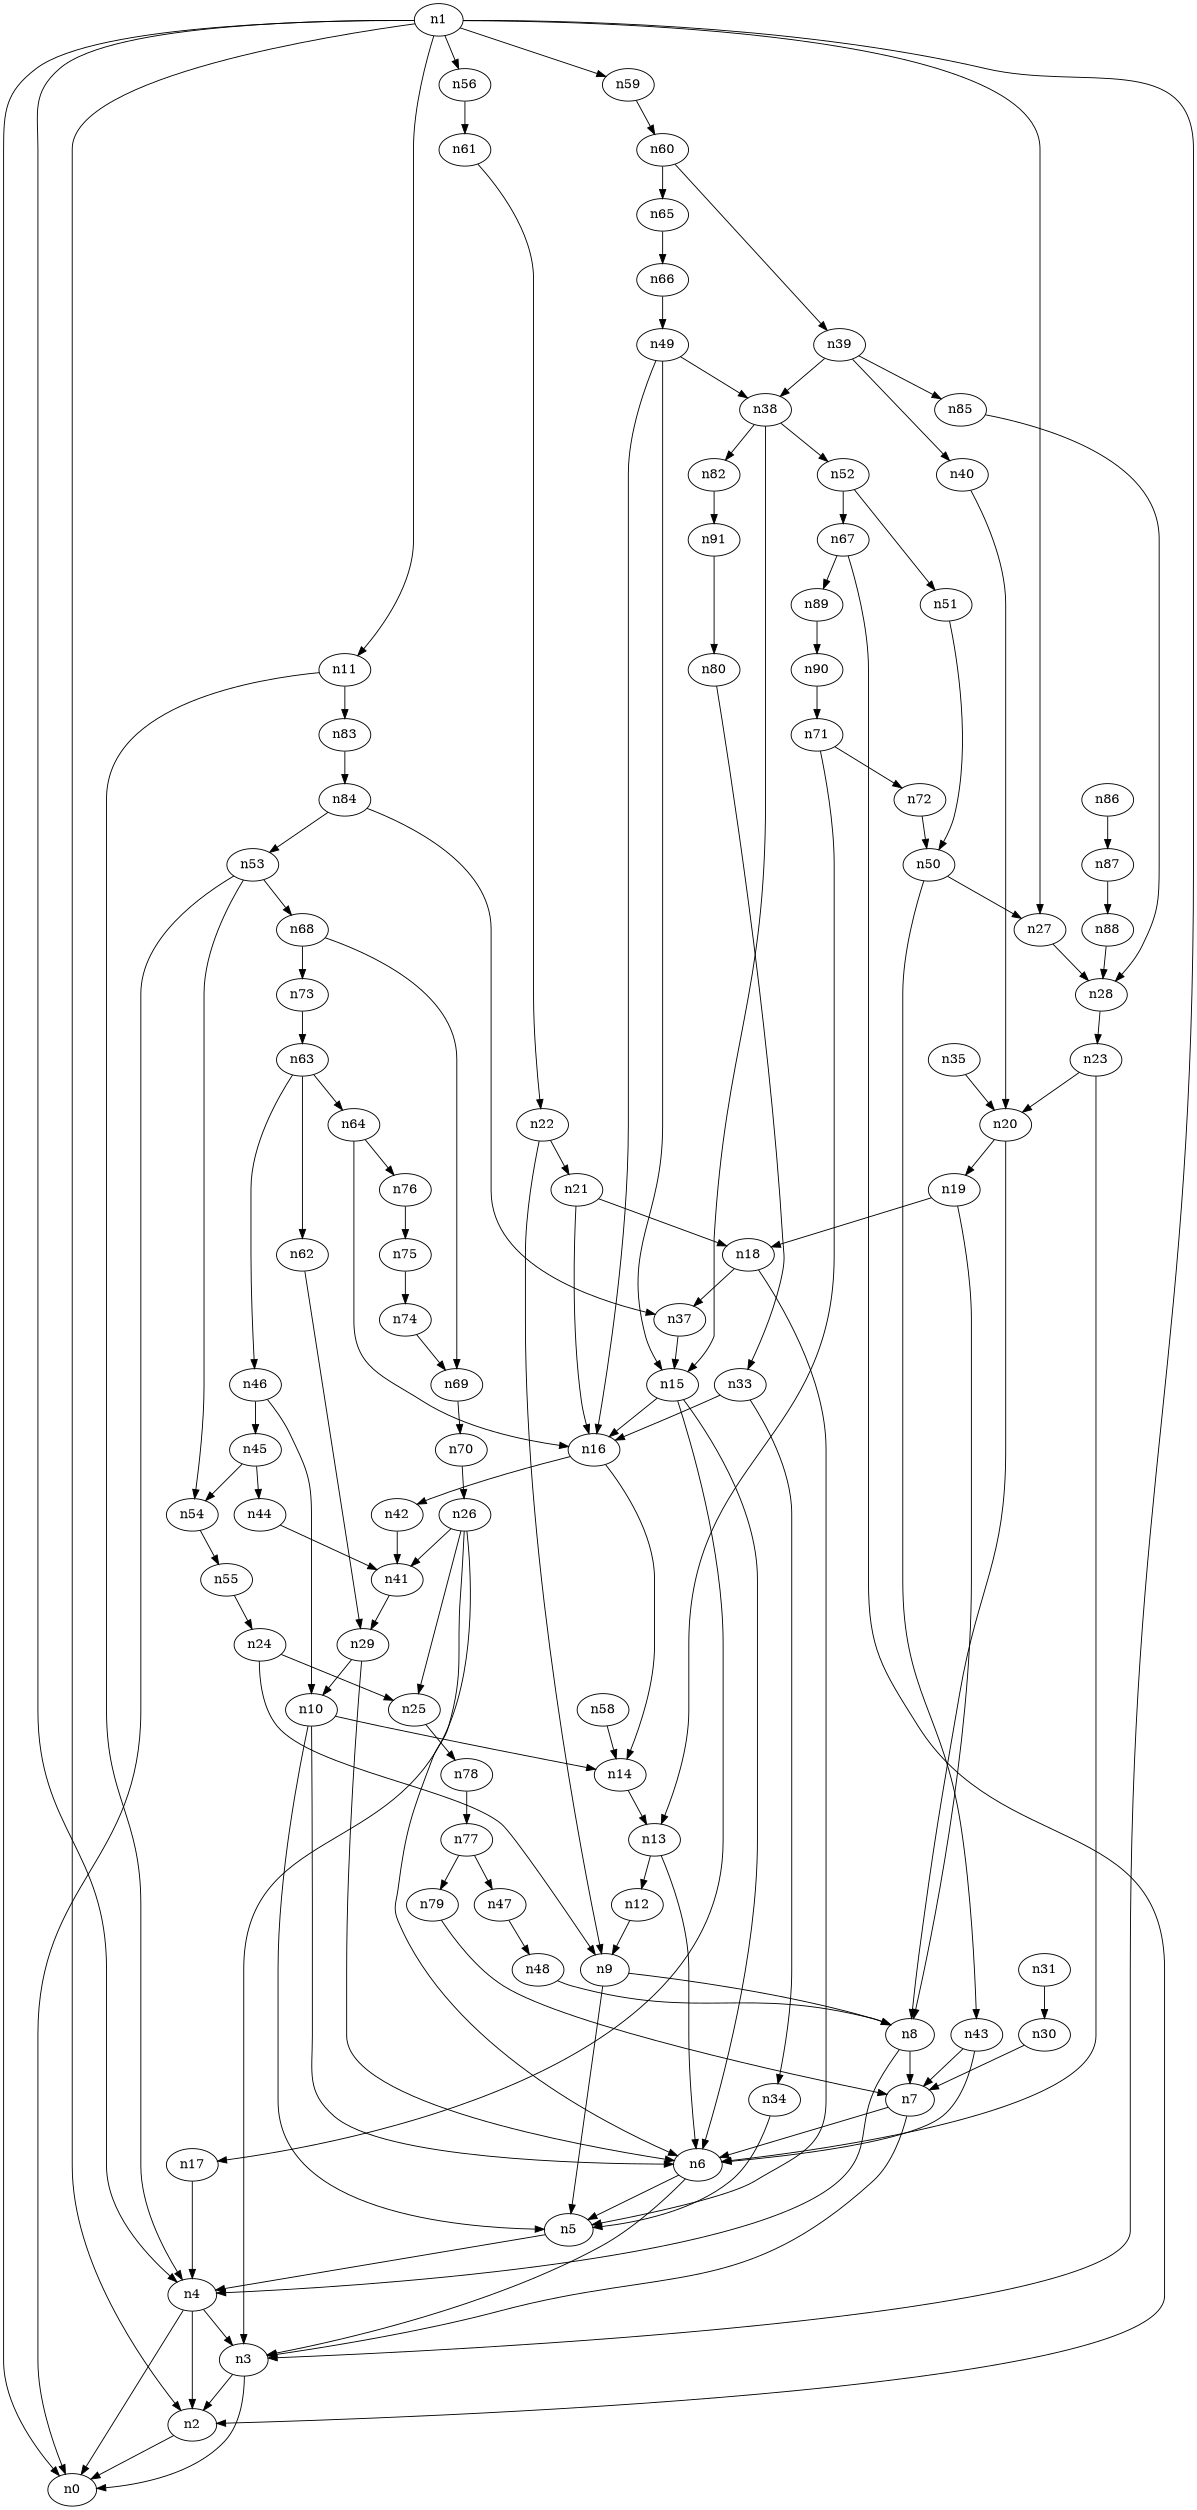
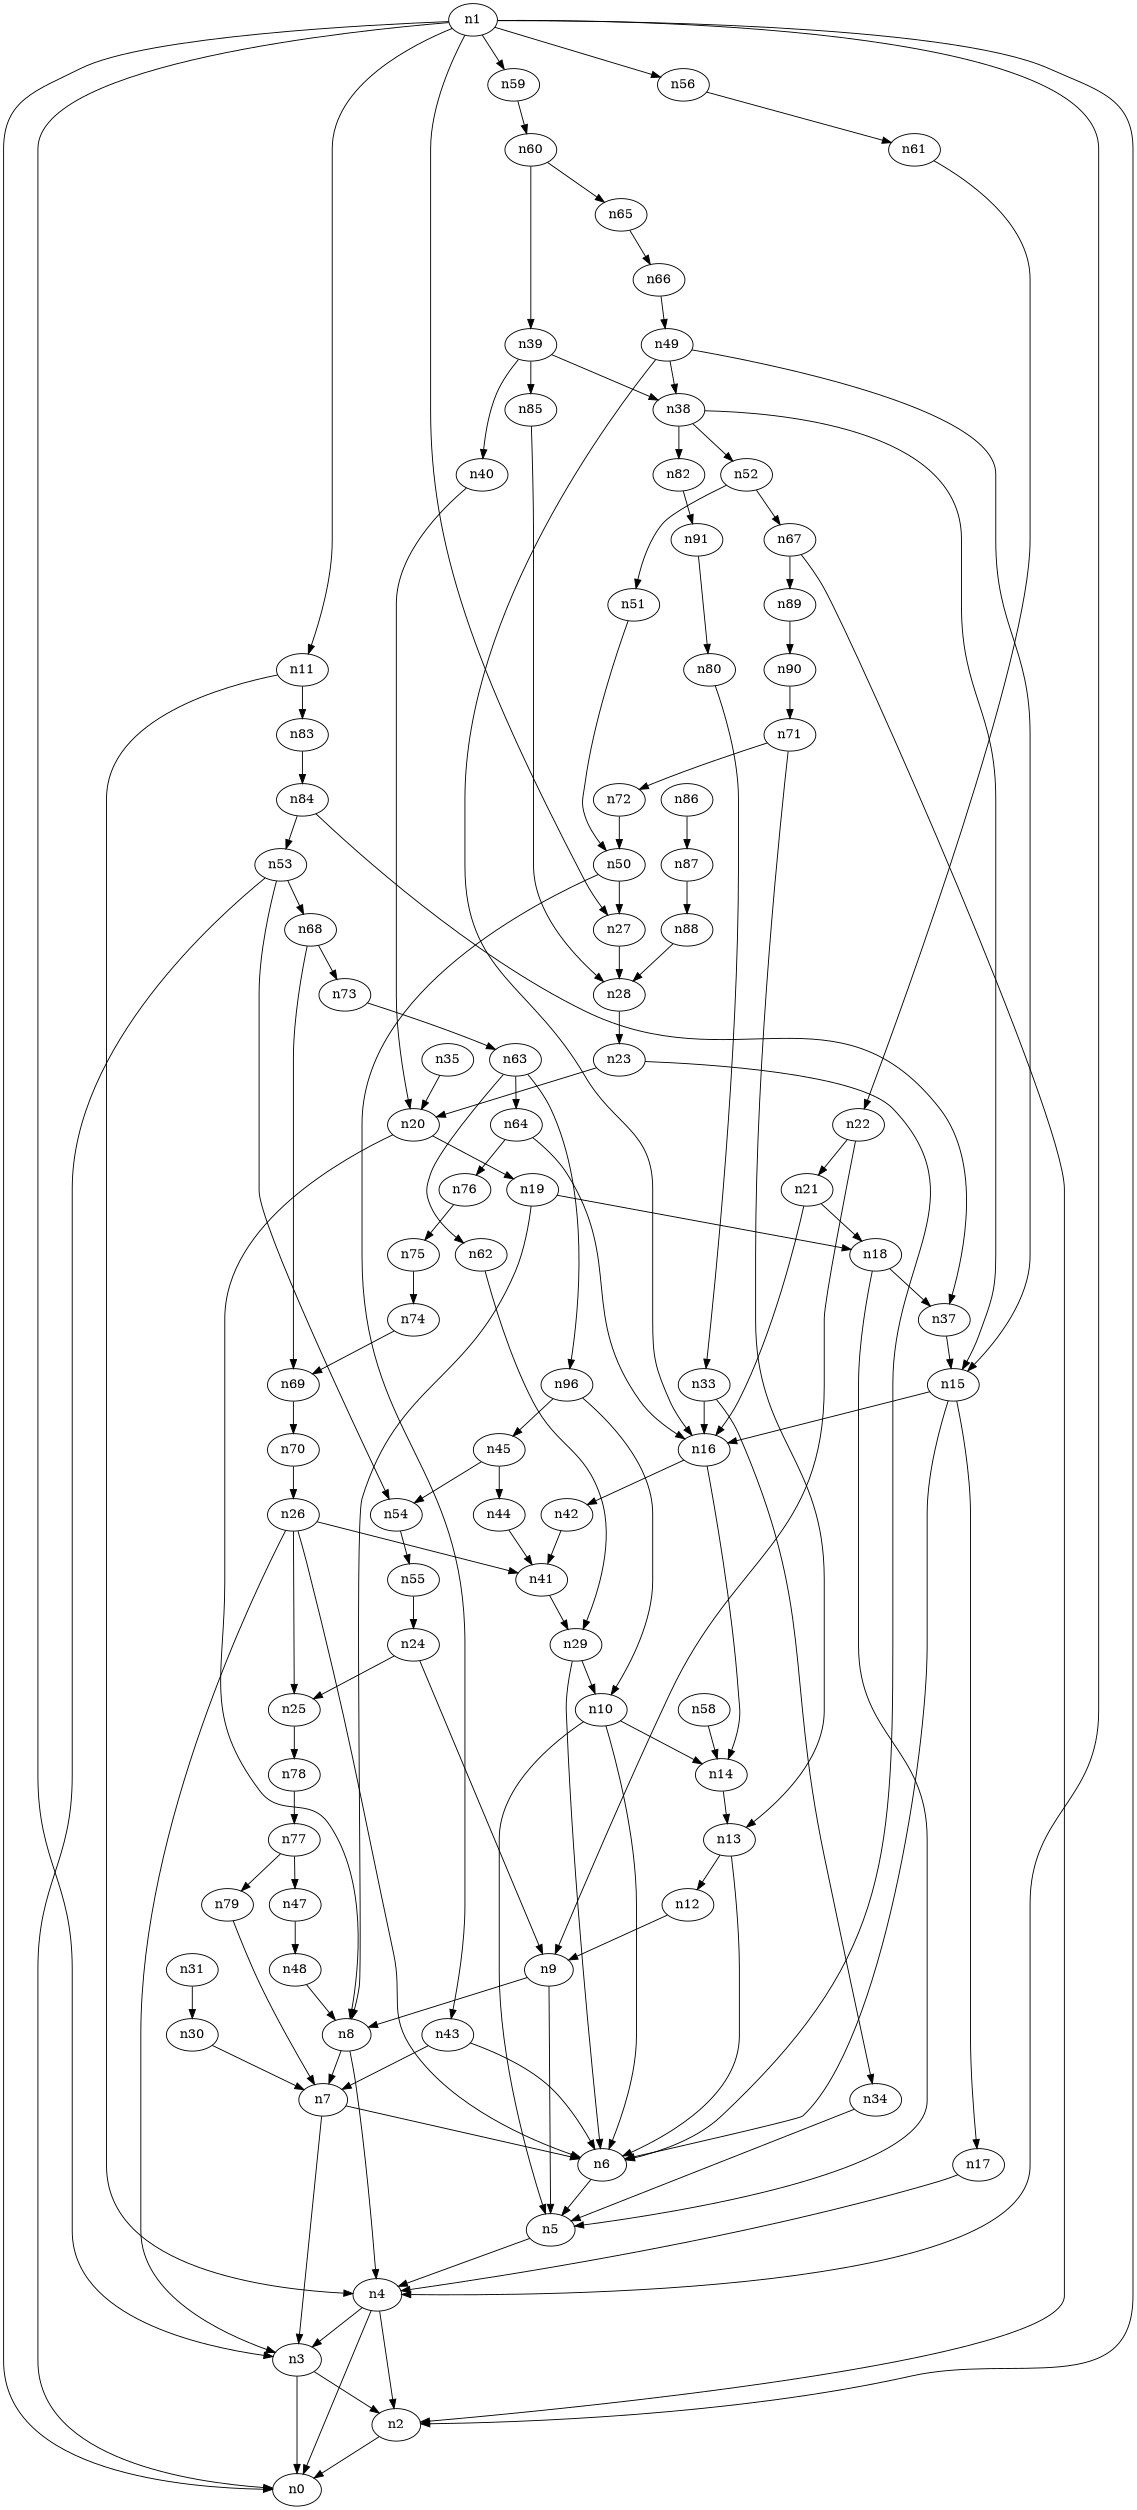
node "n46": label "n46" -> "n96"
edge "n6" -> "n3": removed
